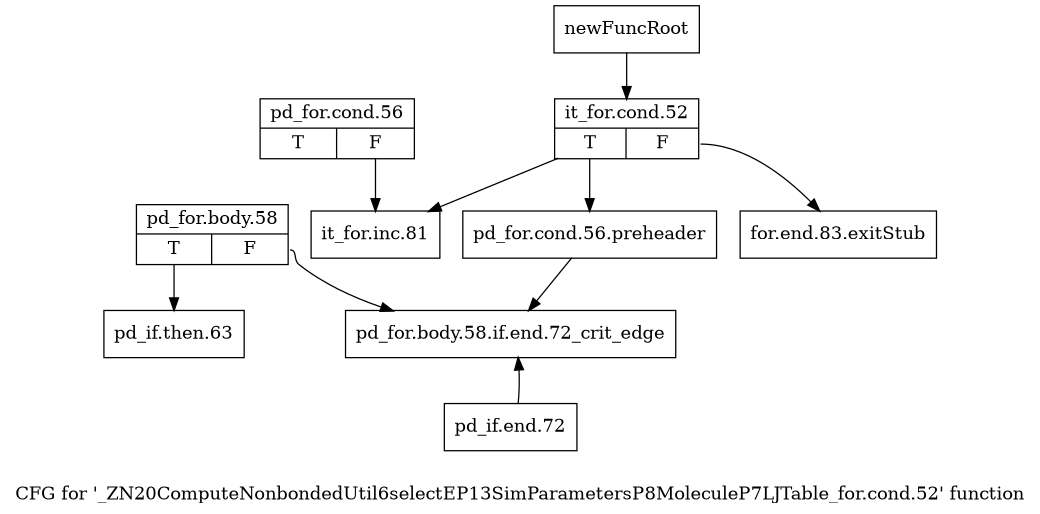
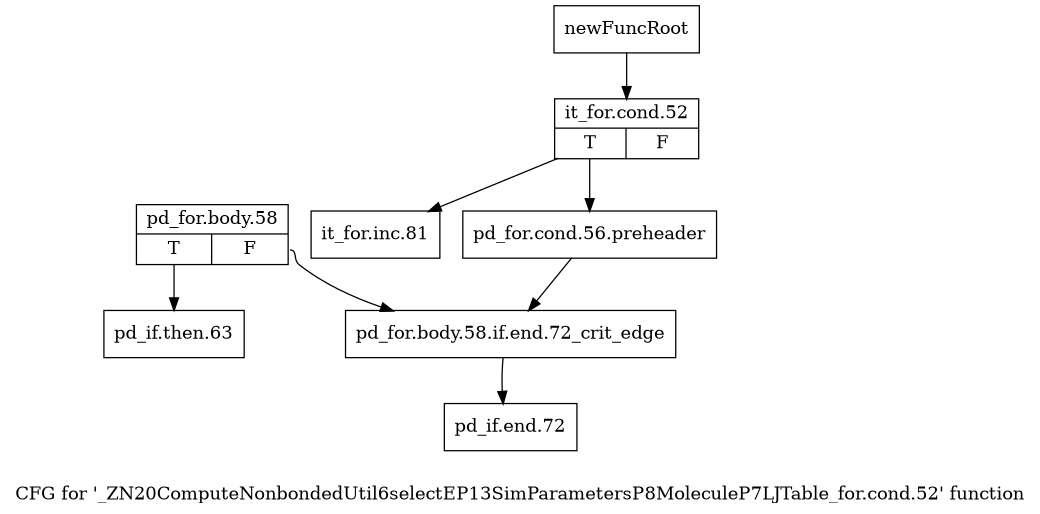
node "pd_for.cond.56": removed
node "for.end.83.exitStub": removed
edge "pd_if.end.72" -> "pd_for.body.58.if.end.72_crit_edge": reversed
